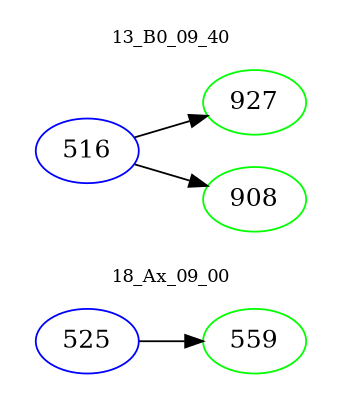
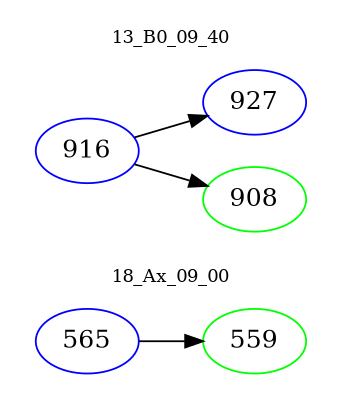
node "927": color green -> blue
node "516": label "516" -> "916"
node "525": label "525" -> "565"
